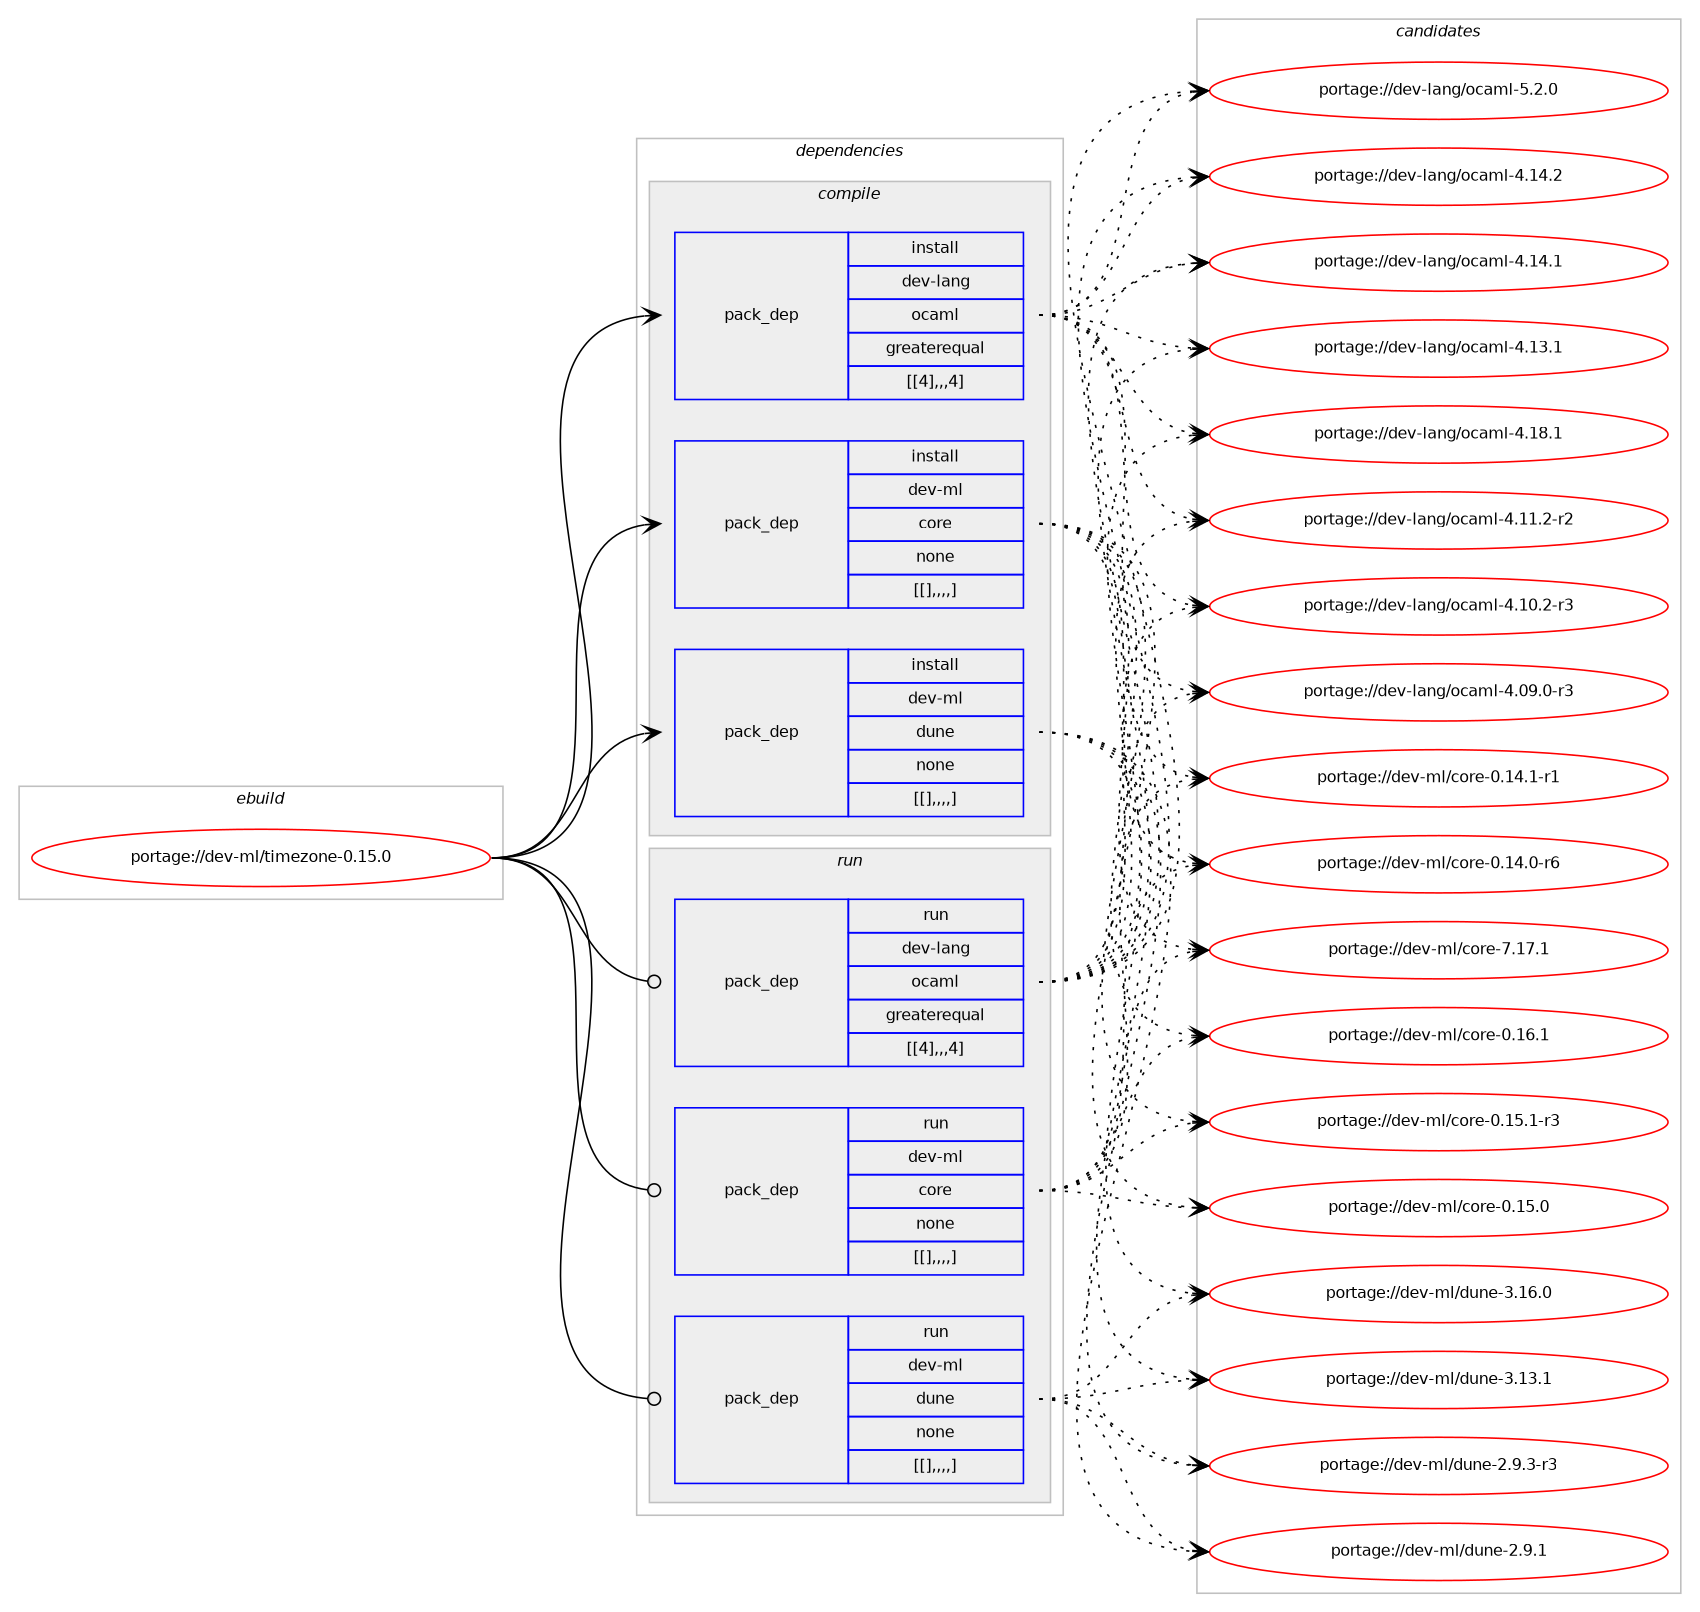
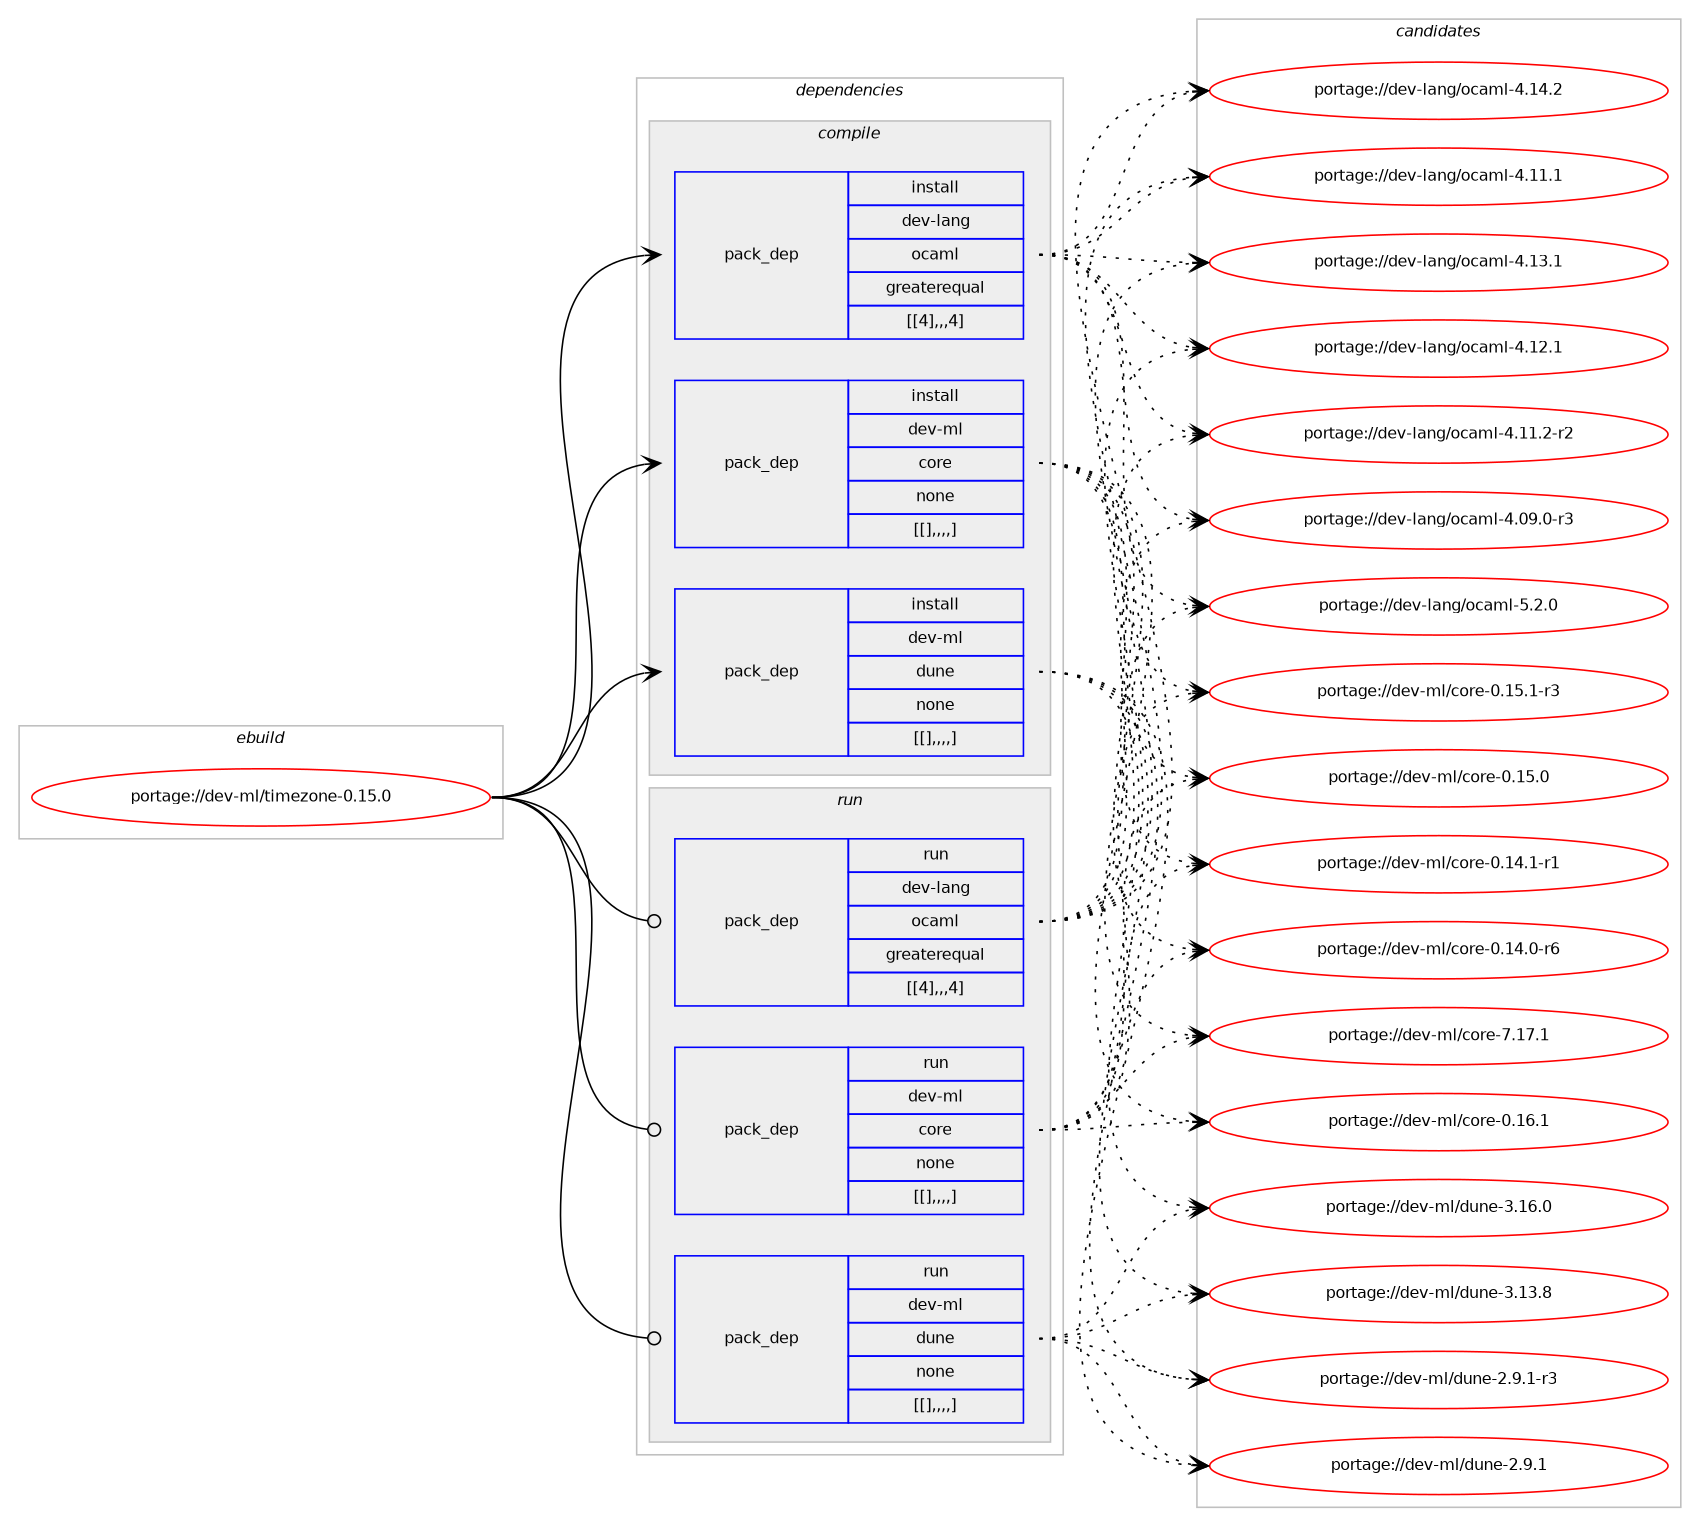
node "portage://dev-lang/ocaml-4.14.1": label "portage://dev-lang/ocaml-4.14.1" -> "portage://dev-lang/ocaml-4.11.1"
node "portage://dev-lang/ocaml-4.18.1": label "portage://dev-lang/ocaml-4.18.1" -> "portage://dev-lang/ocaml-4.12.1"
node "portage://dev-lang/ocaml-4.10.2-r3": removed
node "portage://dev-ml/dune-3.13.1": label "portage://dev-ml/dune-3.13.1" -> "portage://dev-ml/dune-3.13.8"
node "portage://dev-ml/dune-2.9.3-r3": label "portage://dev-ml/dune-2.9.3-r3" -> "portage://dev-ml/dune-2.9.1-r3"
